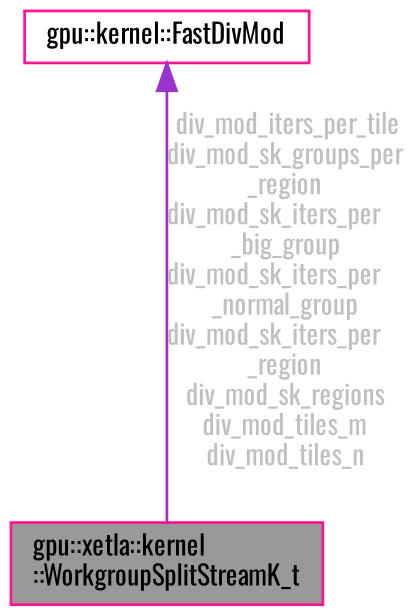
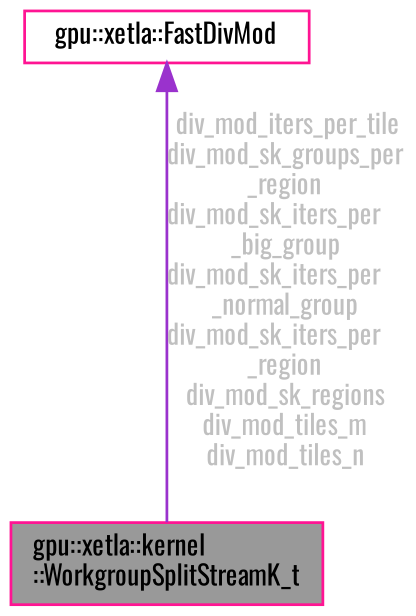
node "gpu::kernel::FastDivMod": label "gpu::kernel::FastDivMod" -> "gpu::xetla::FastDivMod"
